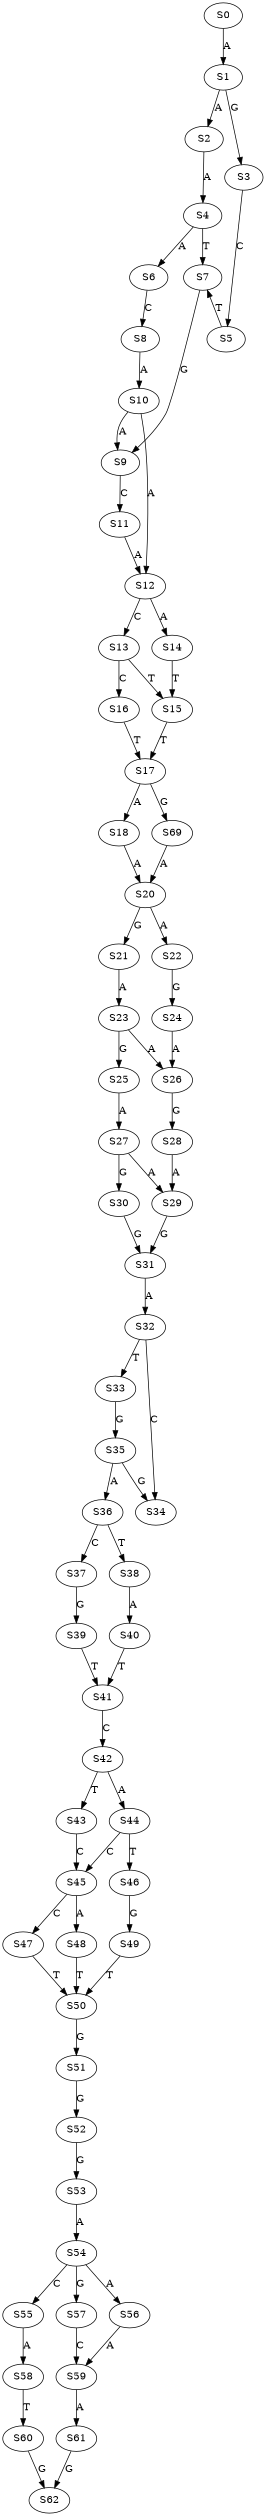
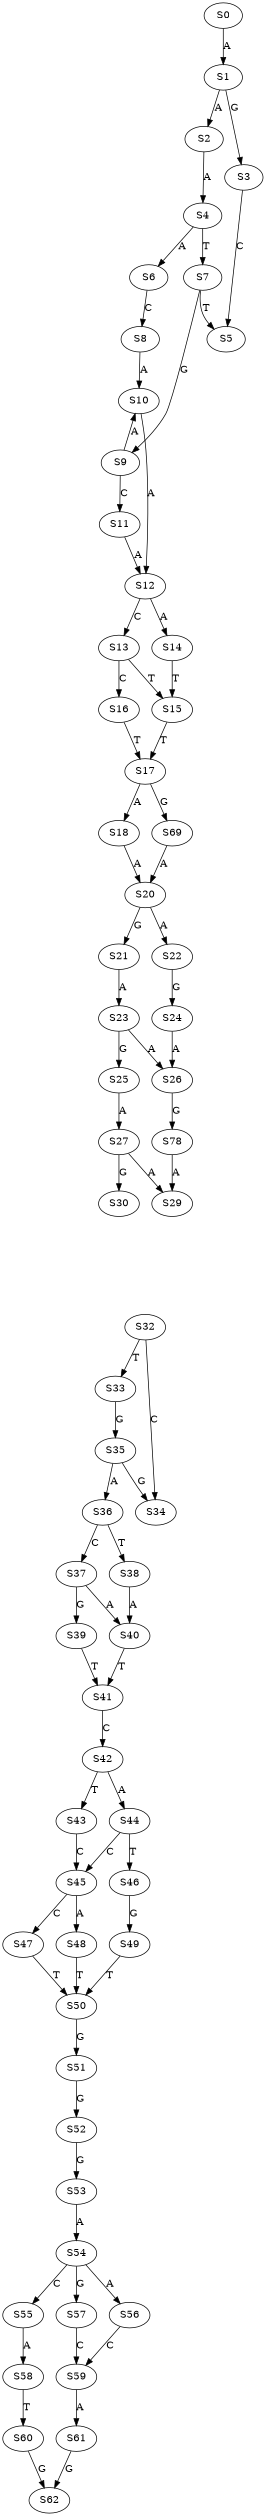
edge "S5" -> "S7": reversed
edge "S10" -> "S9": reversed
node "S28": label "S28" -> "S78"
node "S31": removed
edge "S37" -> "S40": added, label "A"
edge "S56" -> "S59": label "A" -> "C"
